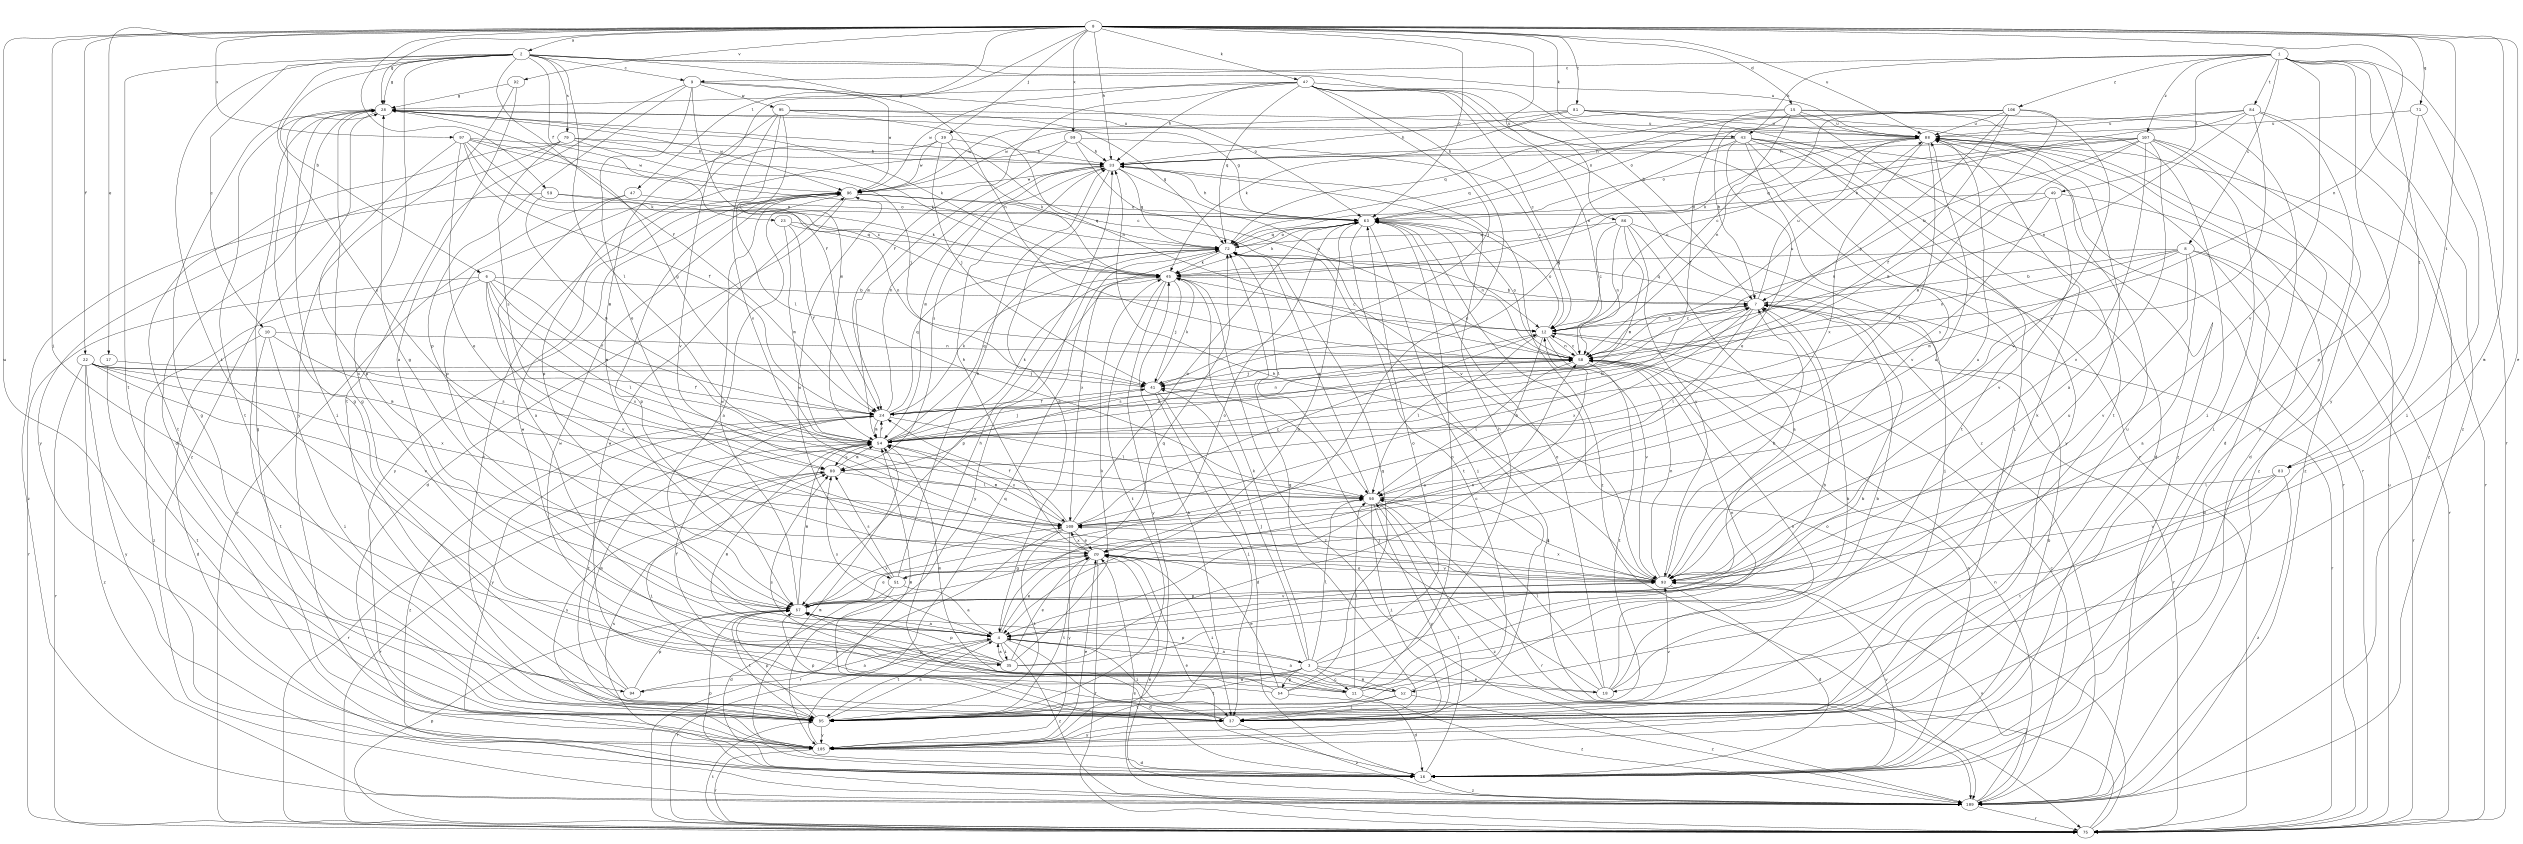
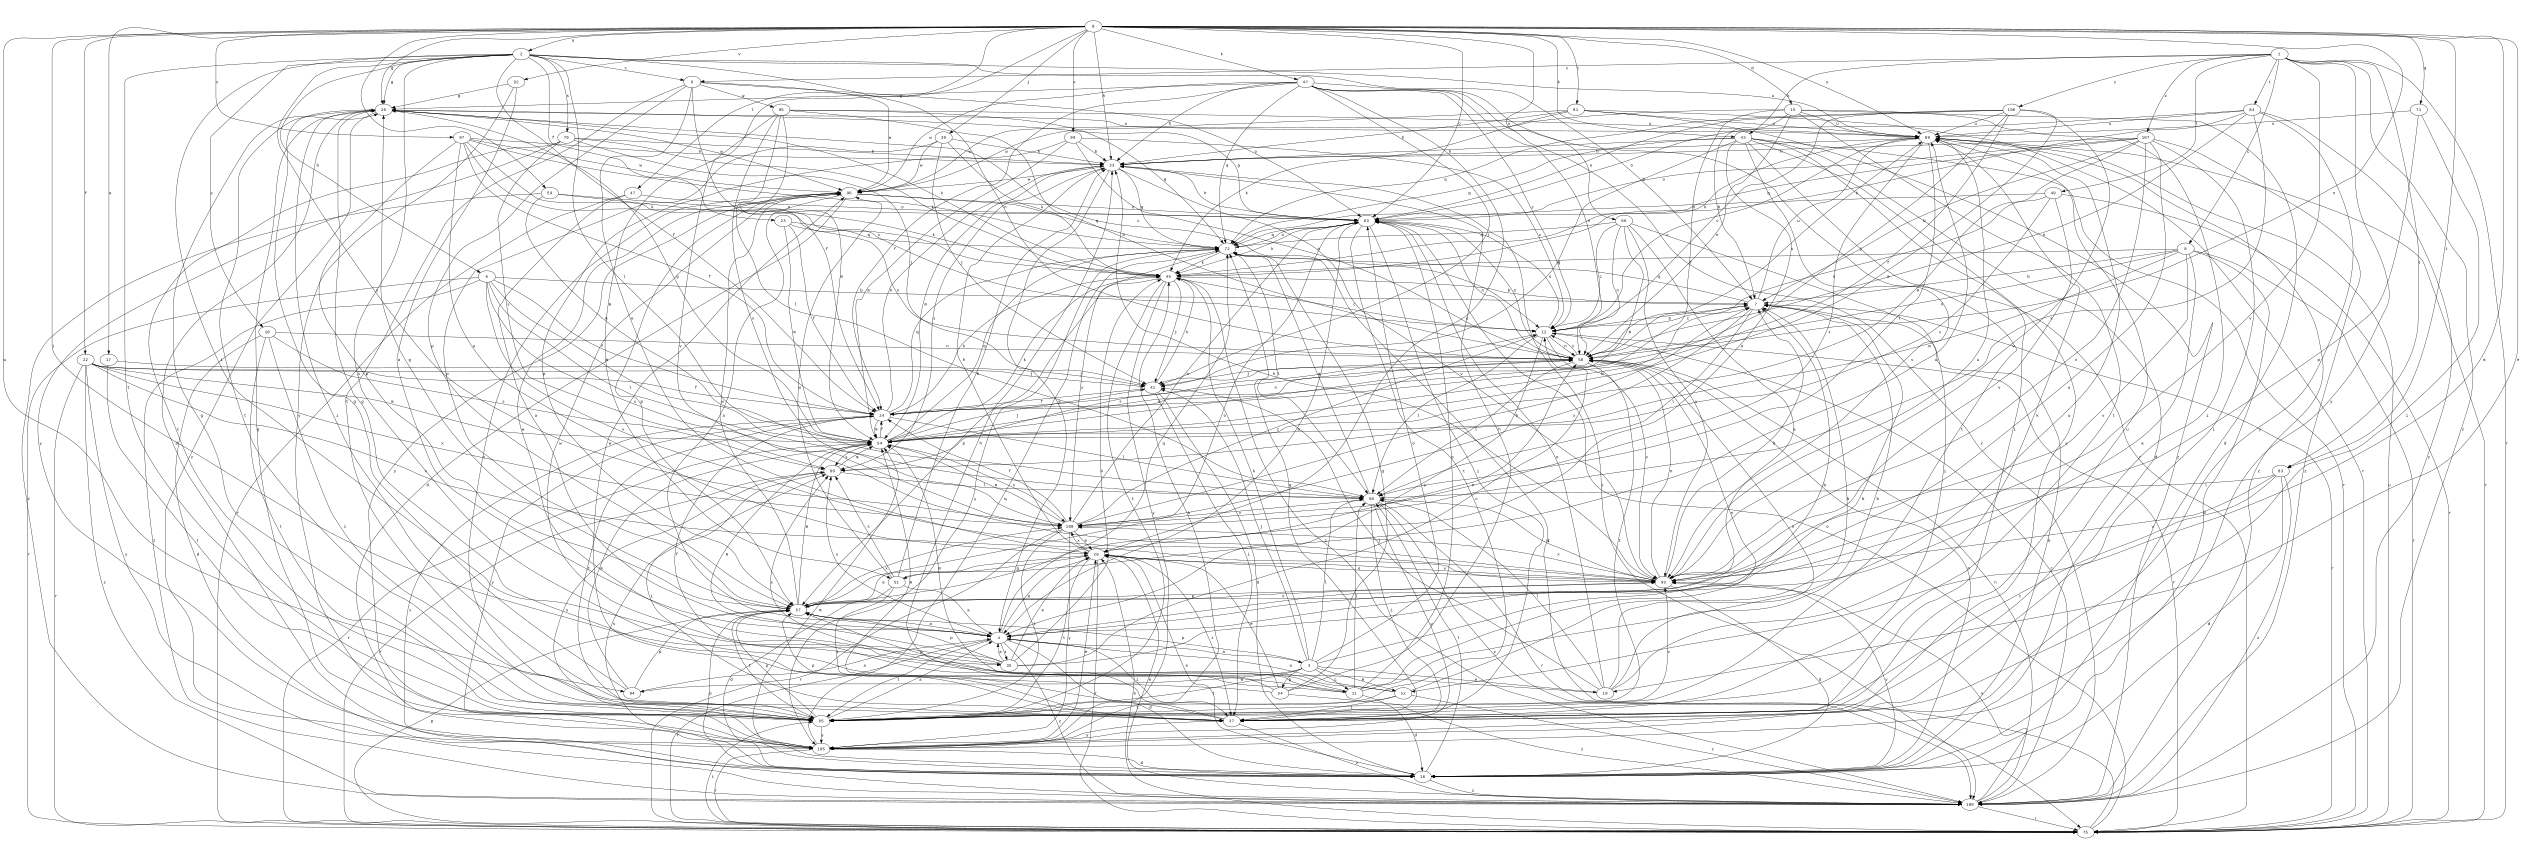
edge "107" -> "16": now "83" -> "16"
